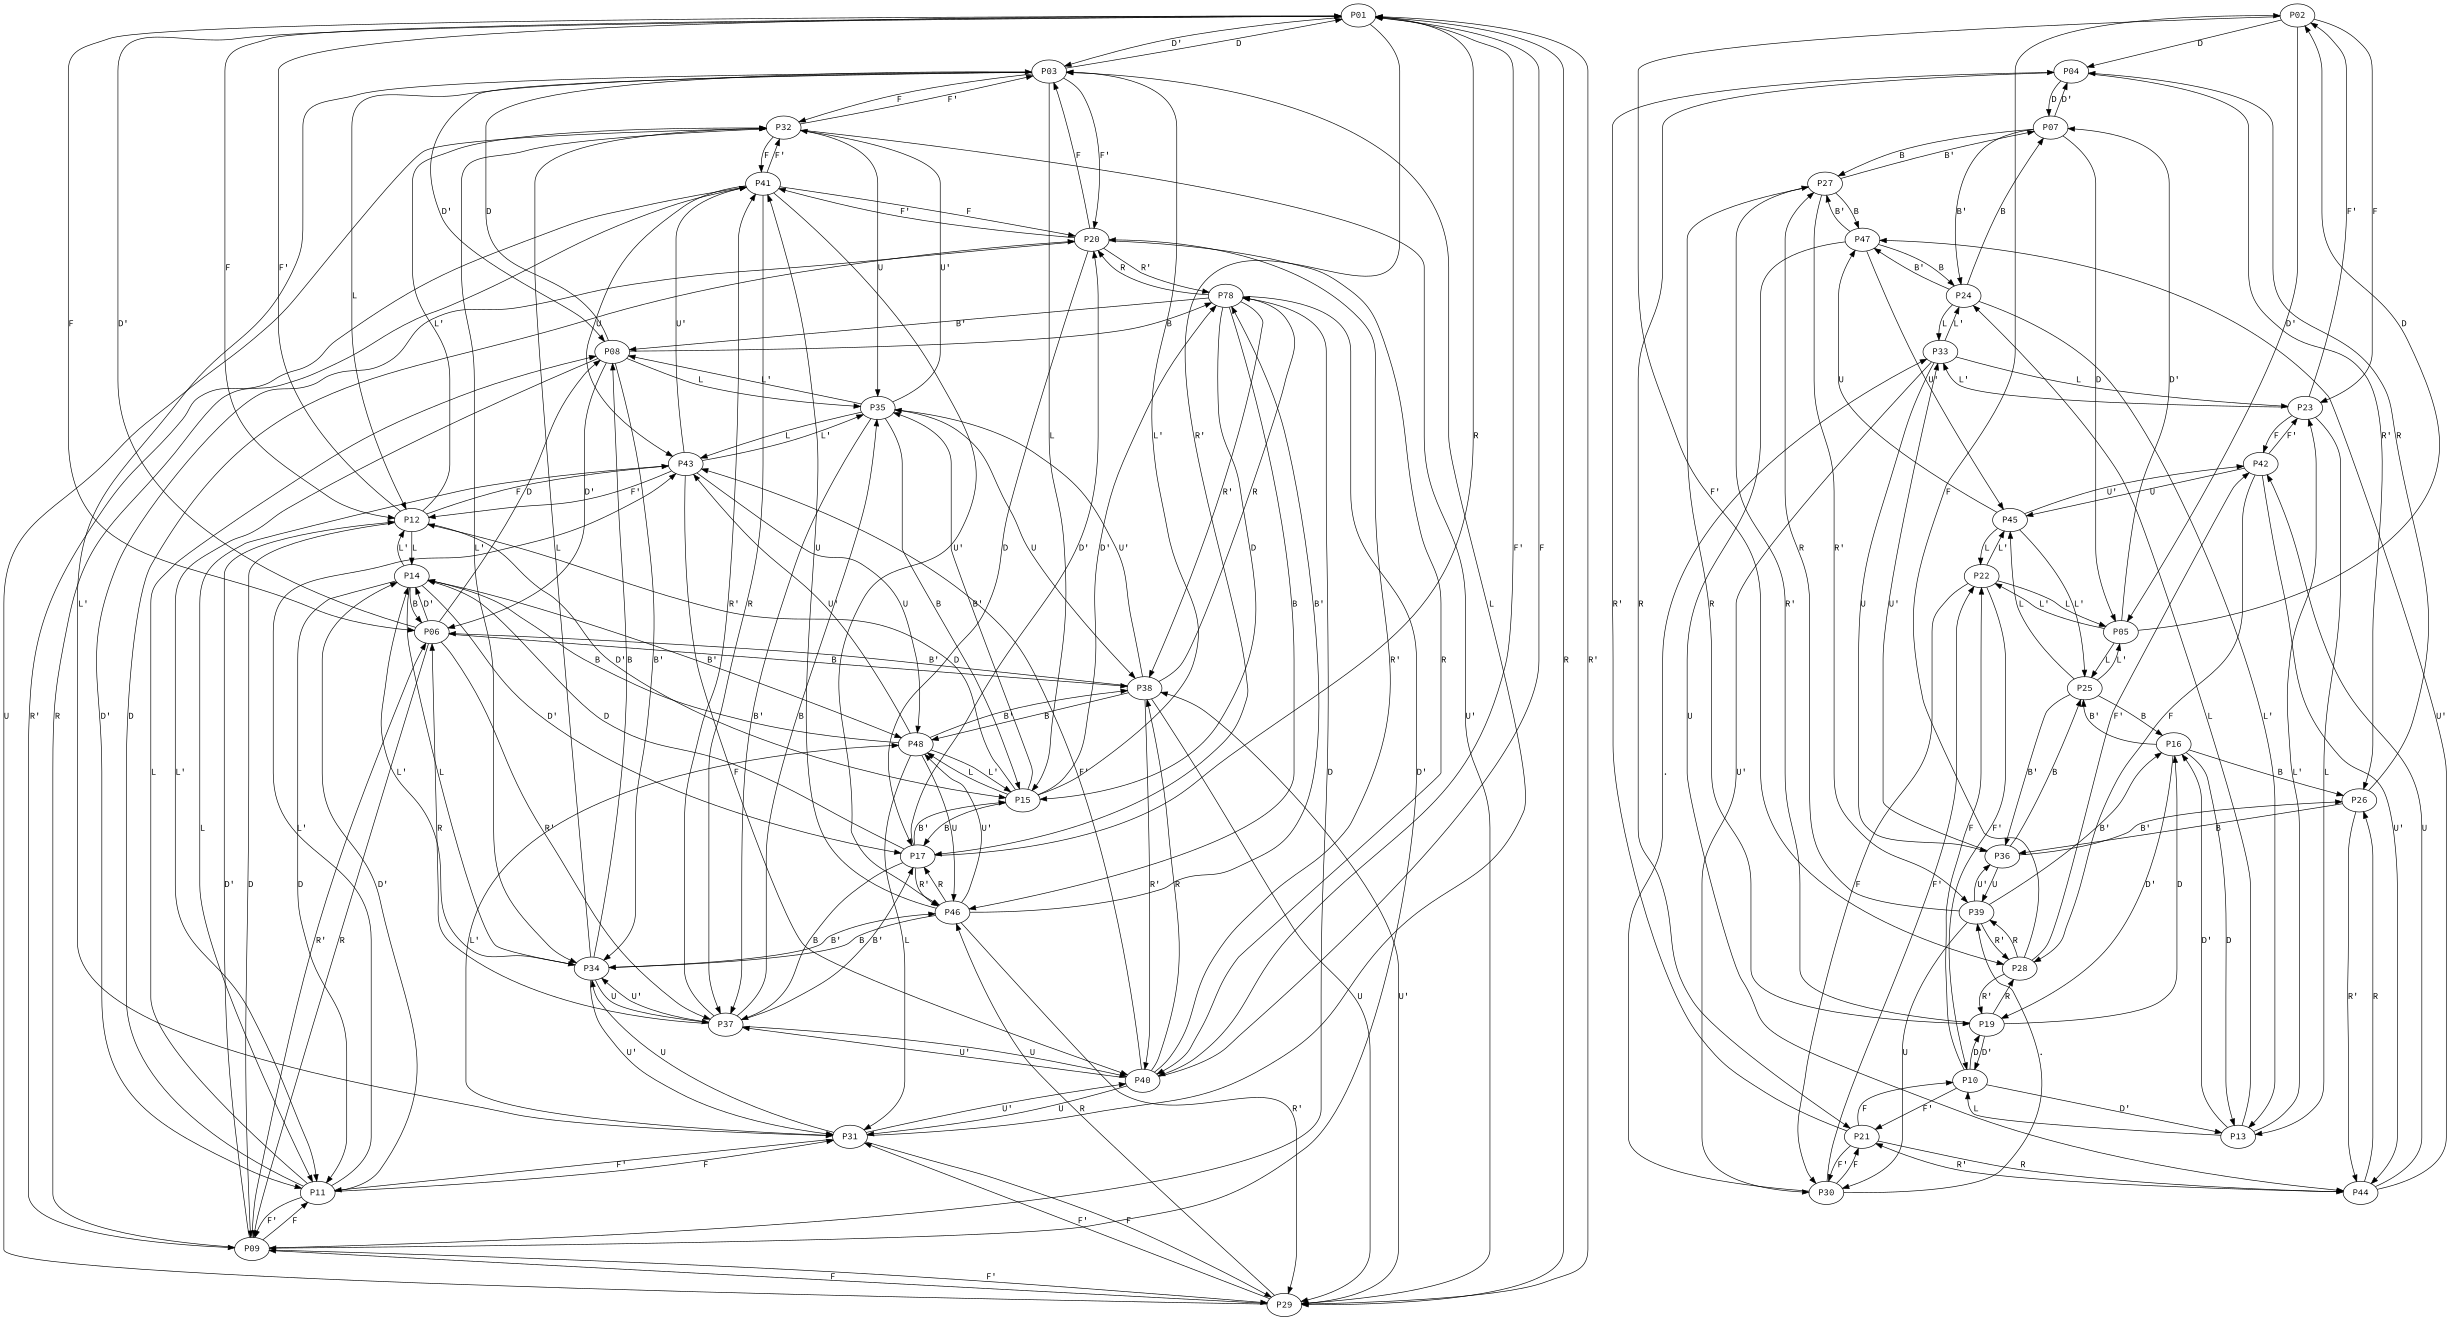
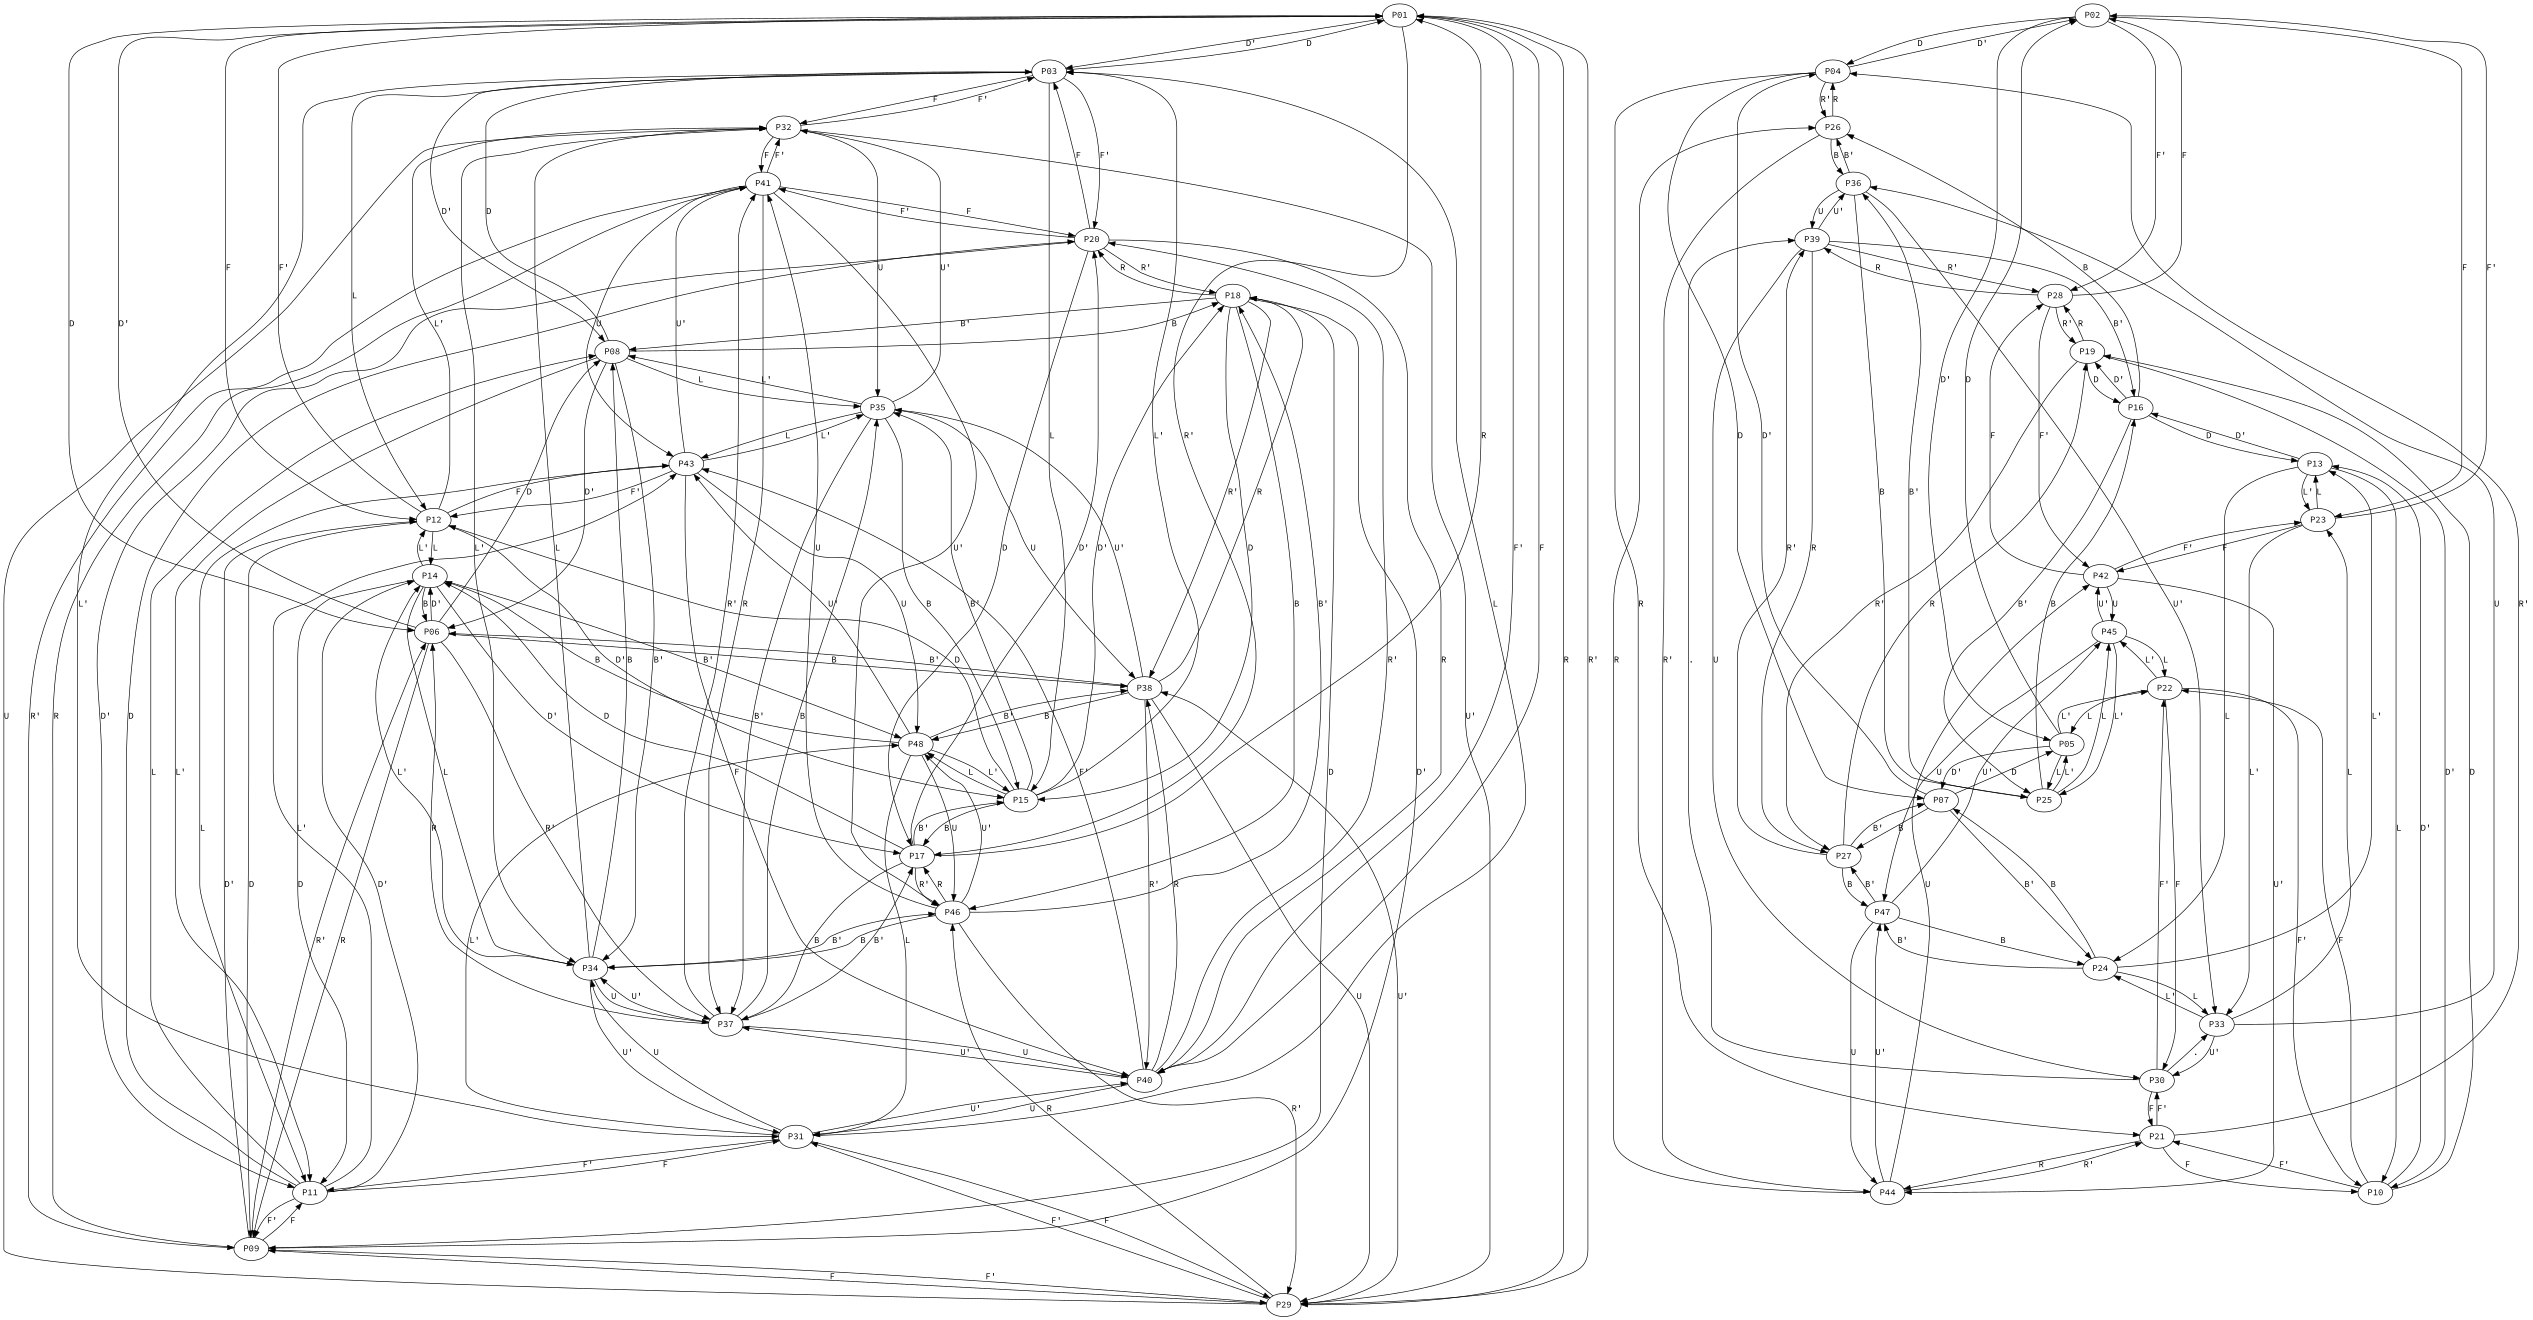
edge "P04" -> "P02": added, label "D'"
node "P78": label "P78" -> "P18"
edge "P01" -> "P06": label "F" -> "D"
